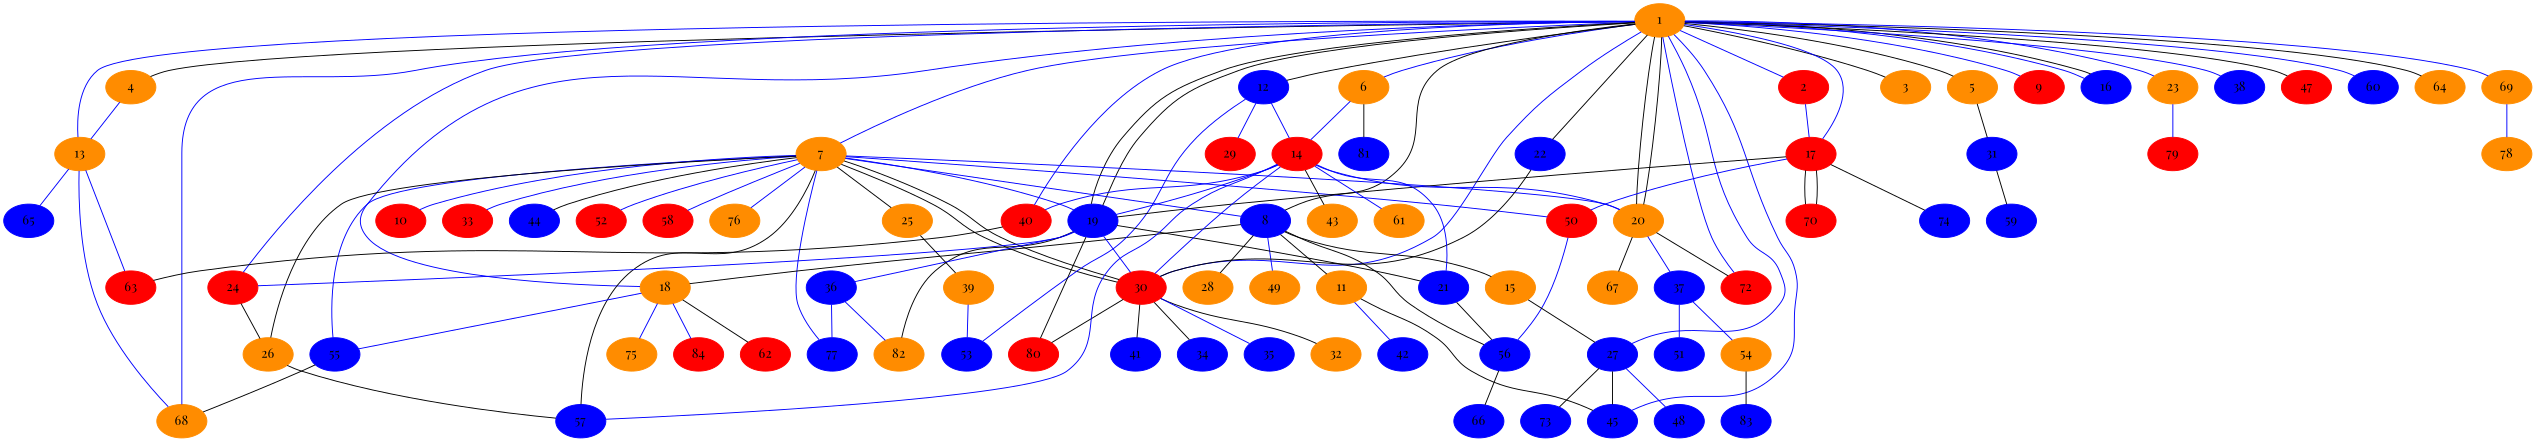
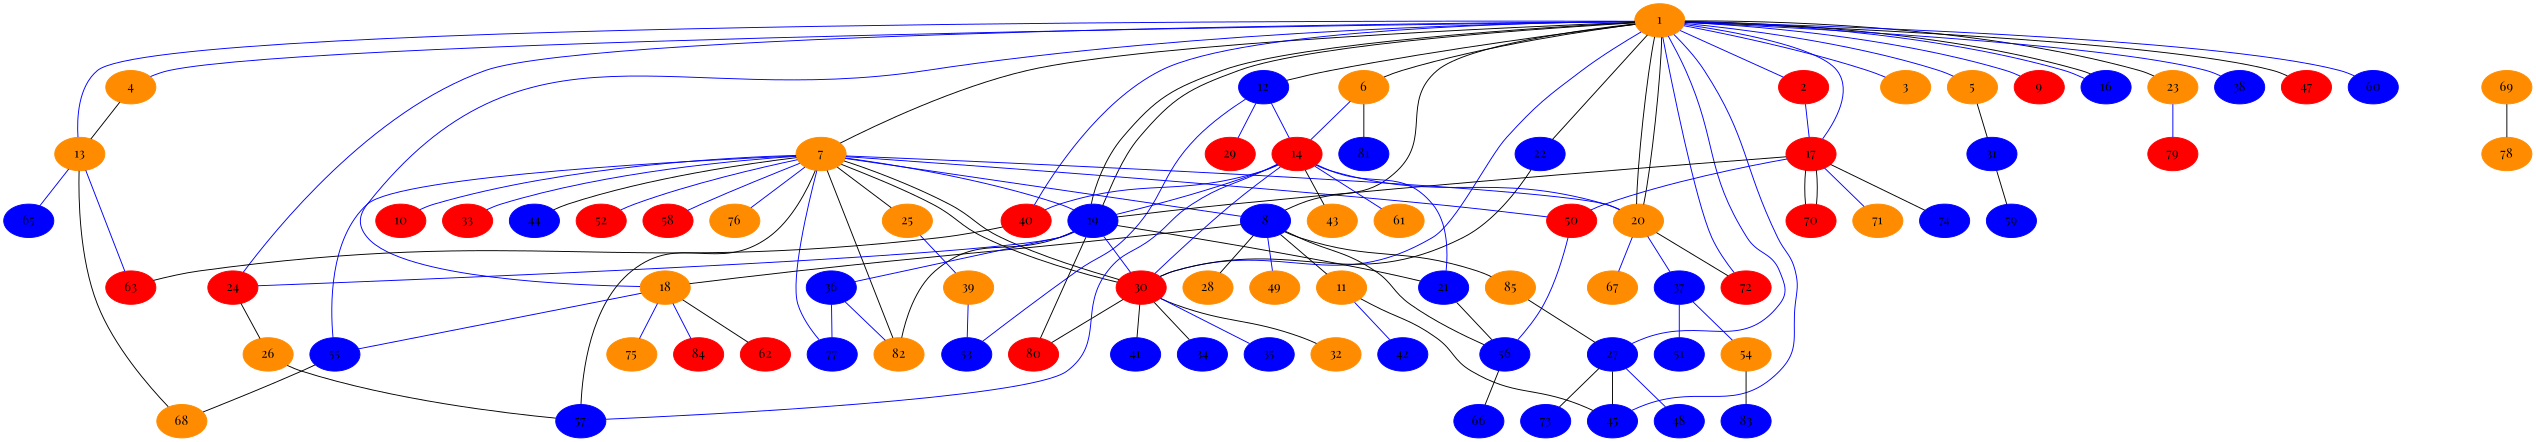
edge "1" -- "23": color blue -> black
edge "1" -- "5": color black -> blue
edge "1" -- "4": color black -> blue
edge "1" -- "69": removed
edge "1" -- "7": color blue -> black
edge "1" -- "68": removed
edge "1" -- "6": color blue -> black
edge "1" -- "3": color black -> blue
node "64": removed
edge "4" -- "13": color blue -> black
edge "69" -- "78": color blue -> black
edge "7" -- "26": now "7" -- "82"
node "71": added
edge "25" -- "39": color black -> blue
edge "20" -- "67": color black -> blue
node "15": label "15" -> "85"
edge "13" -- "68": color blue -> black
